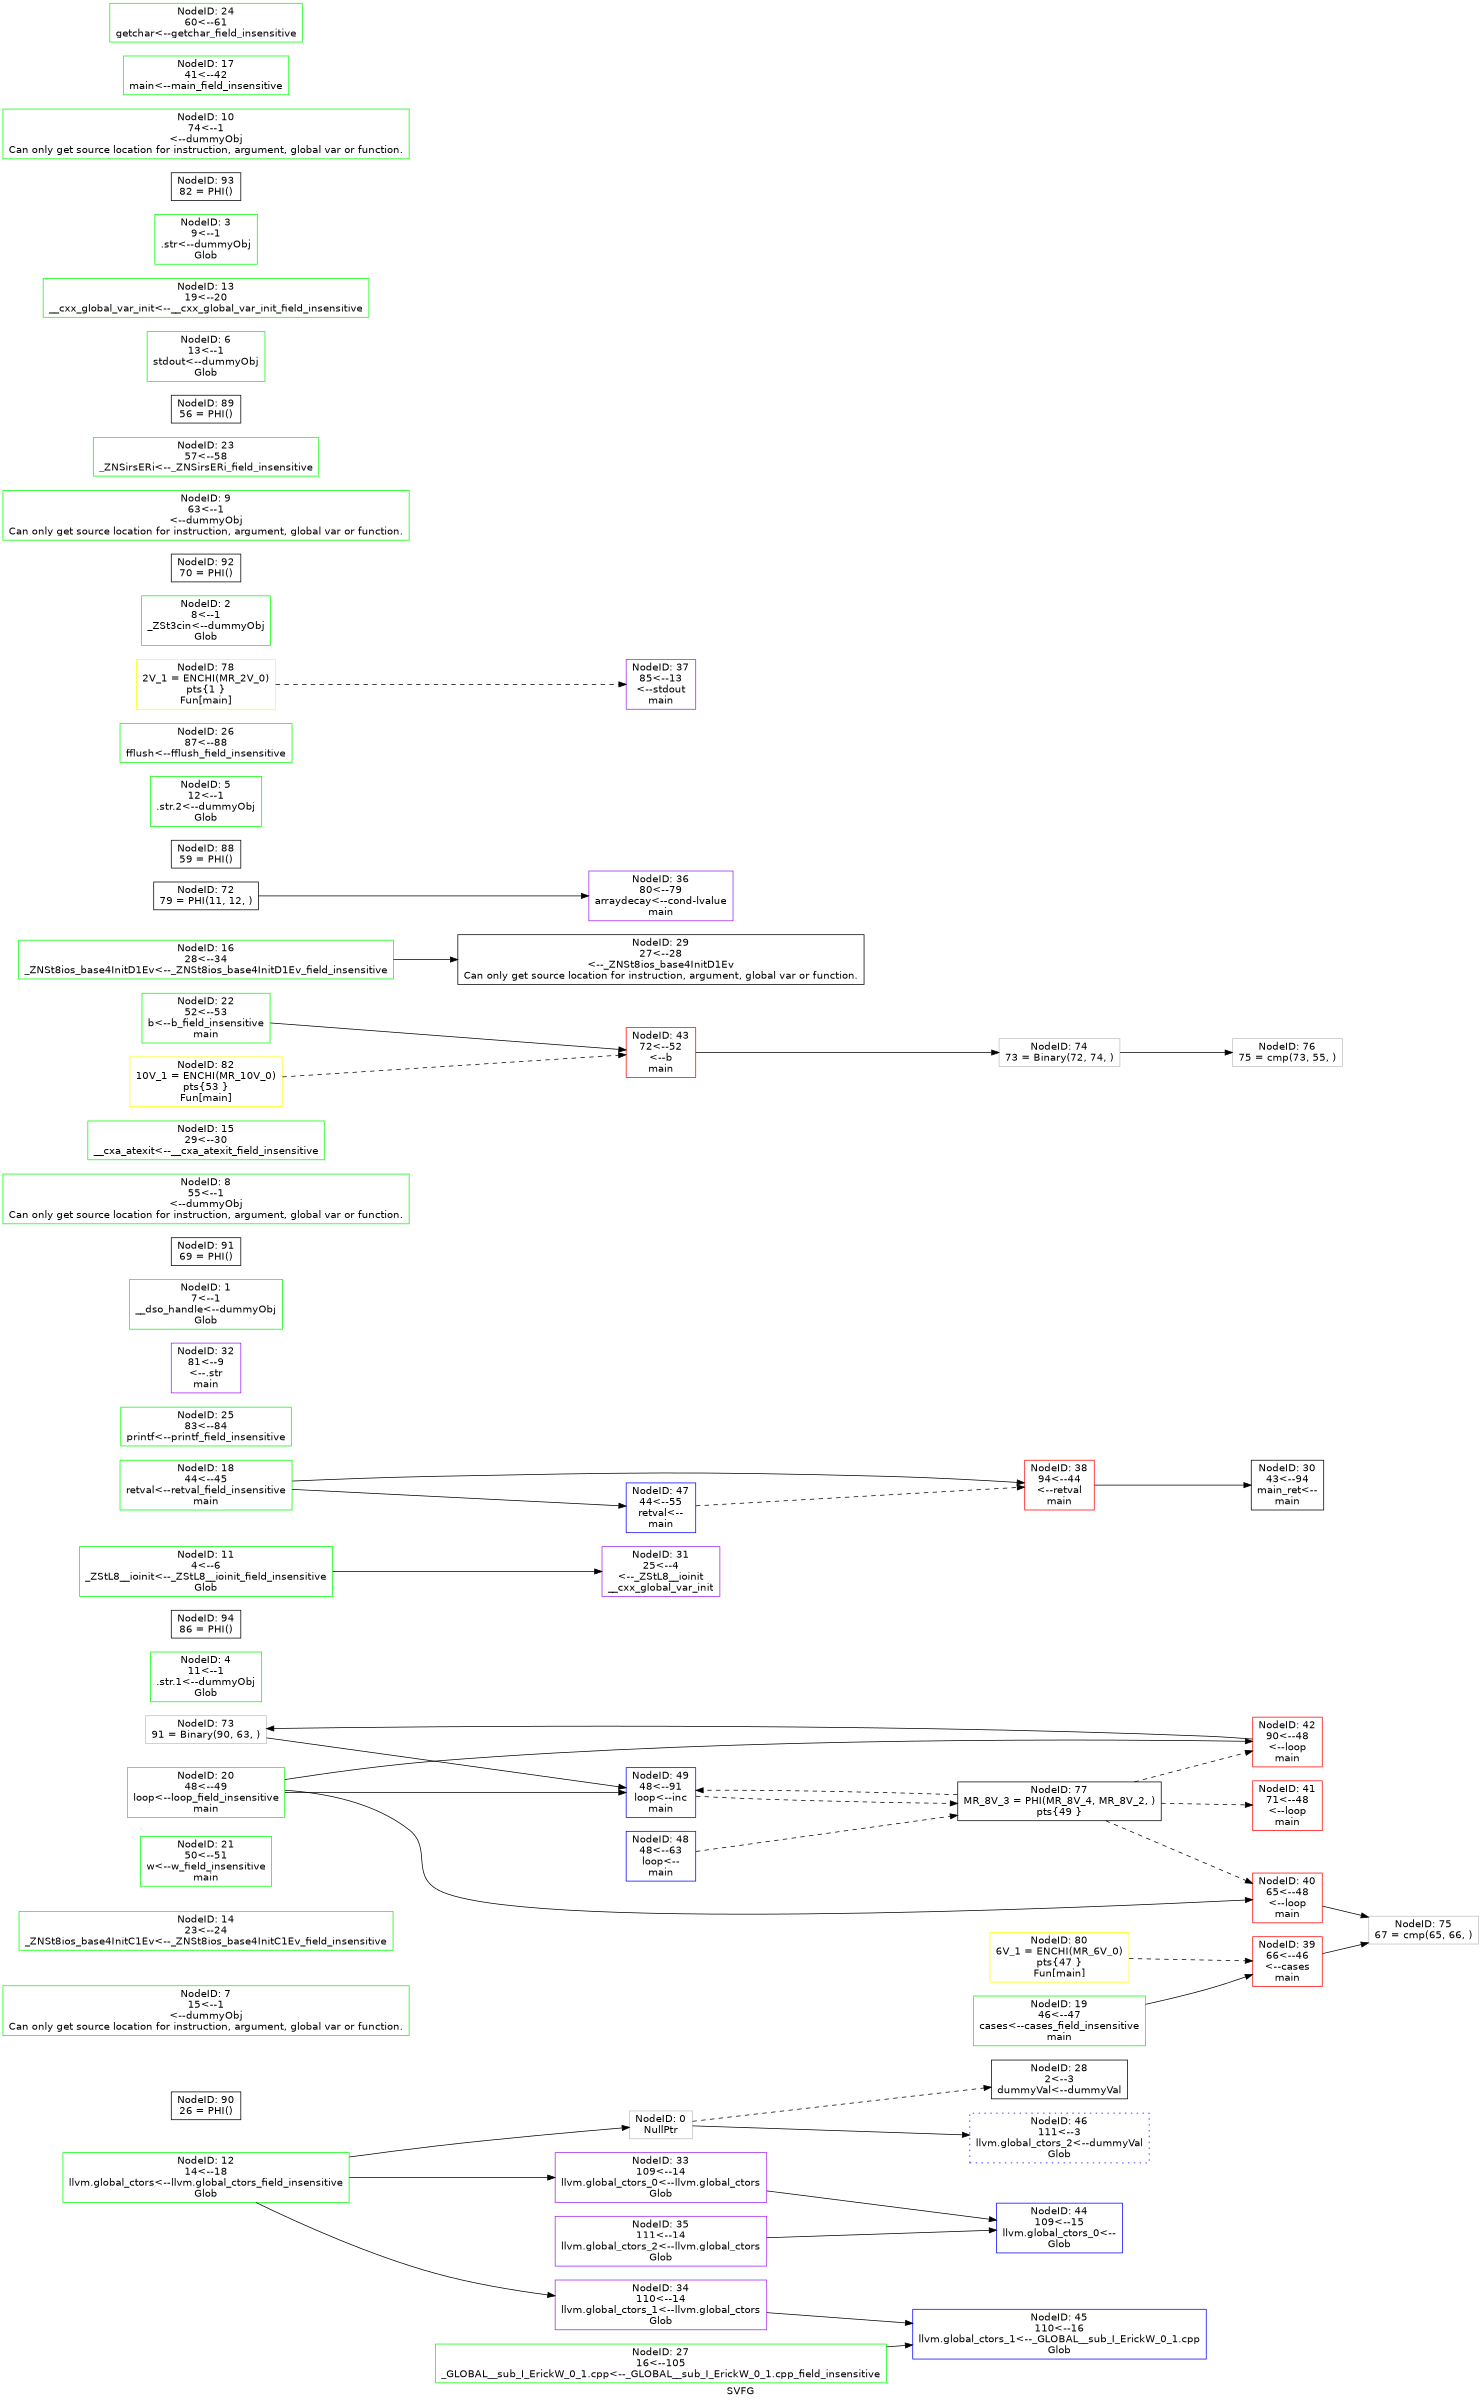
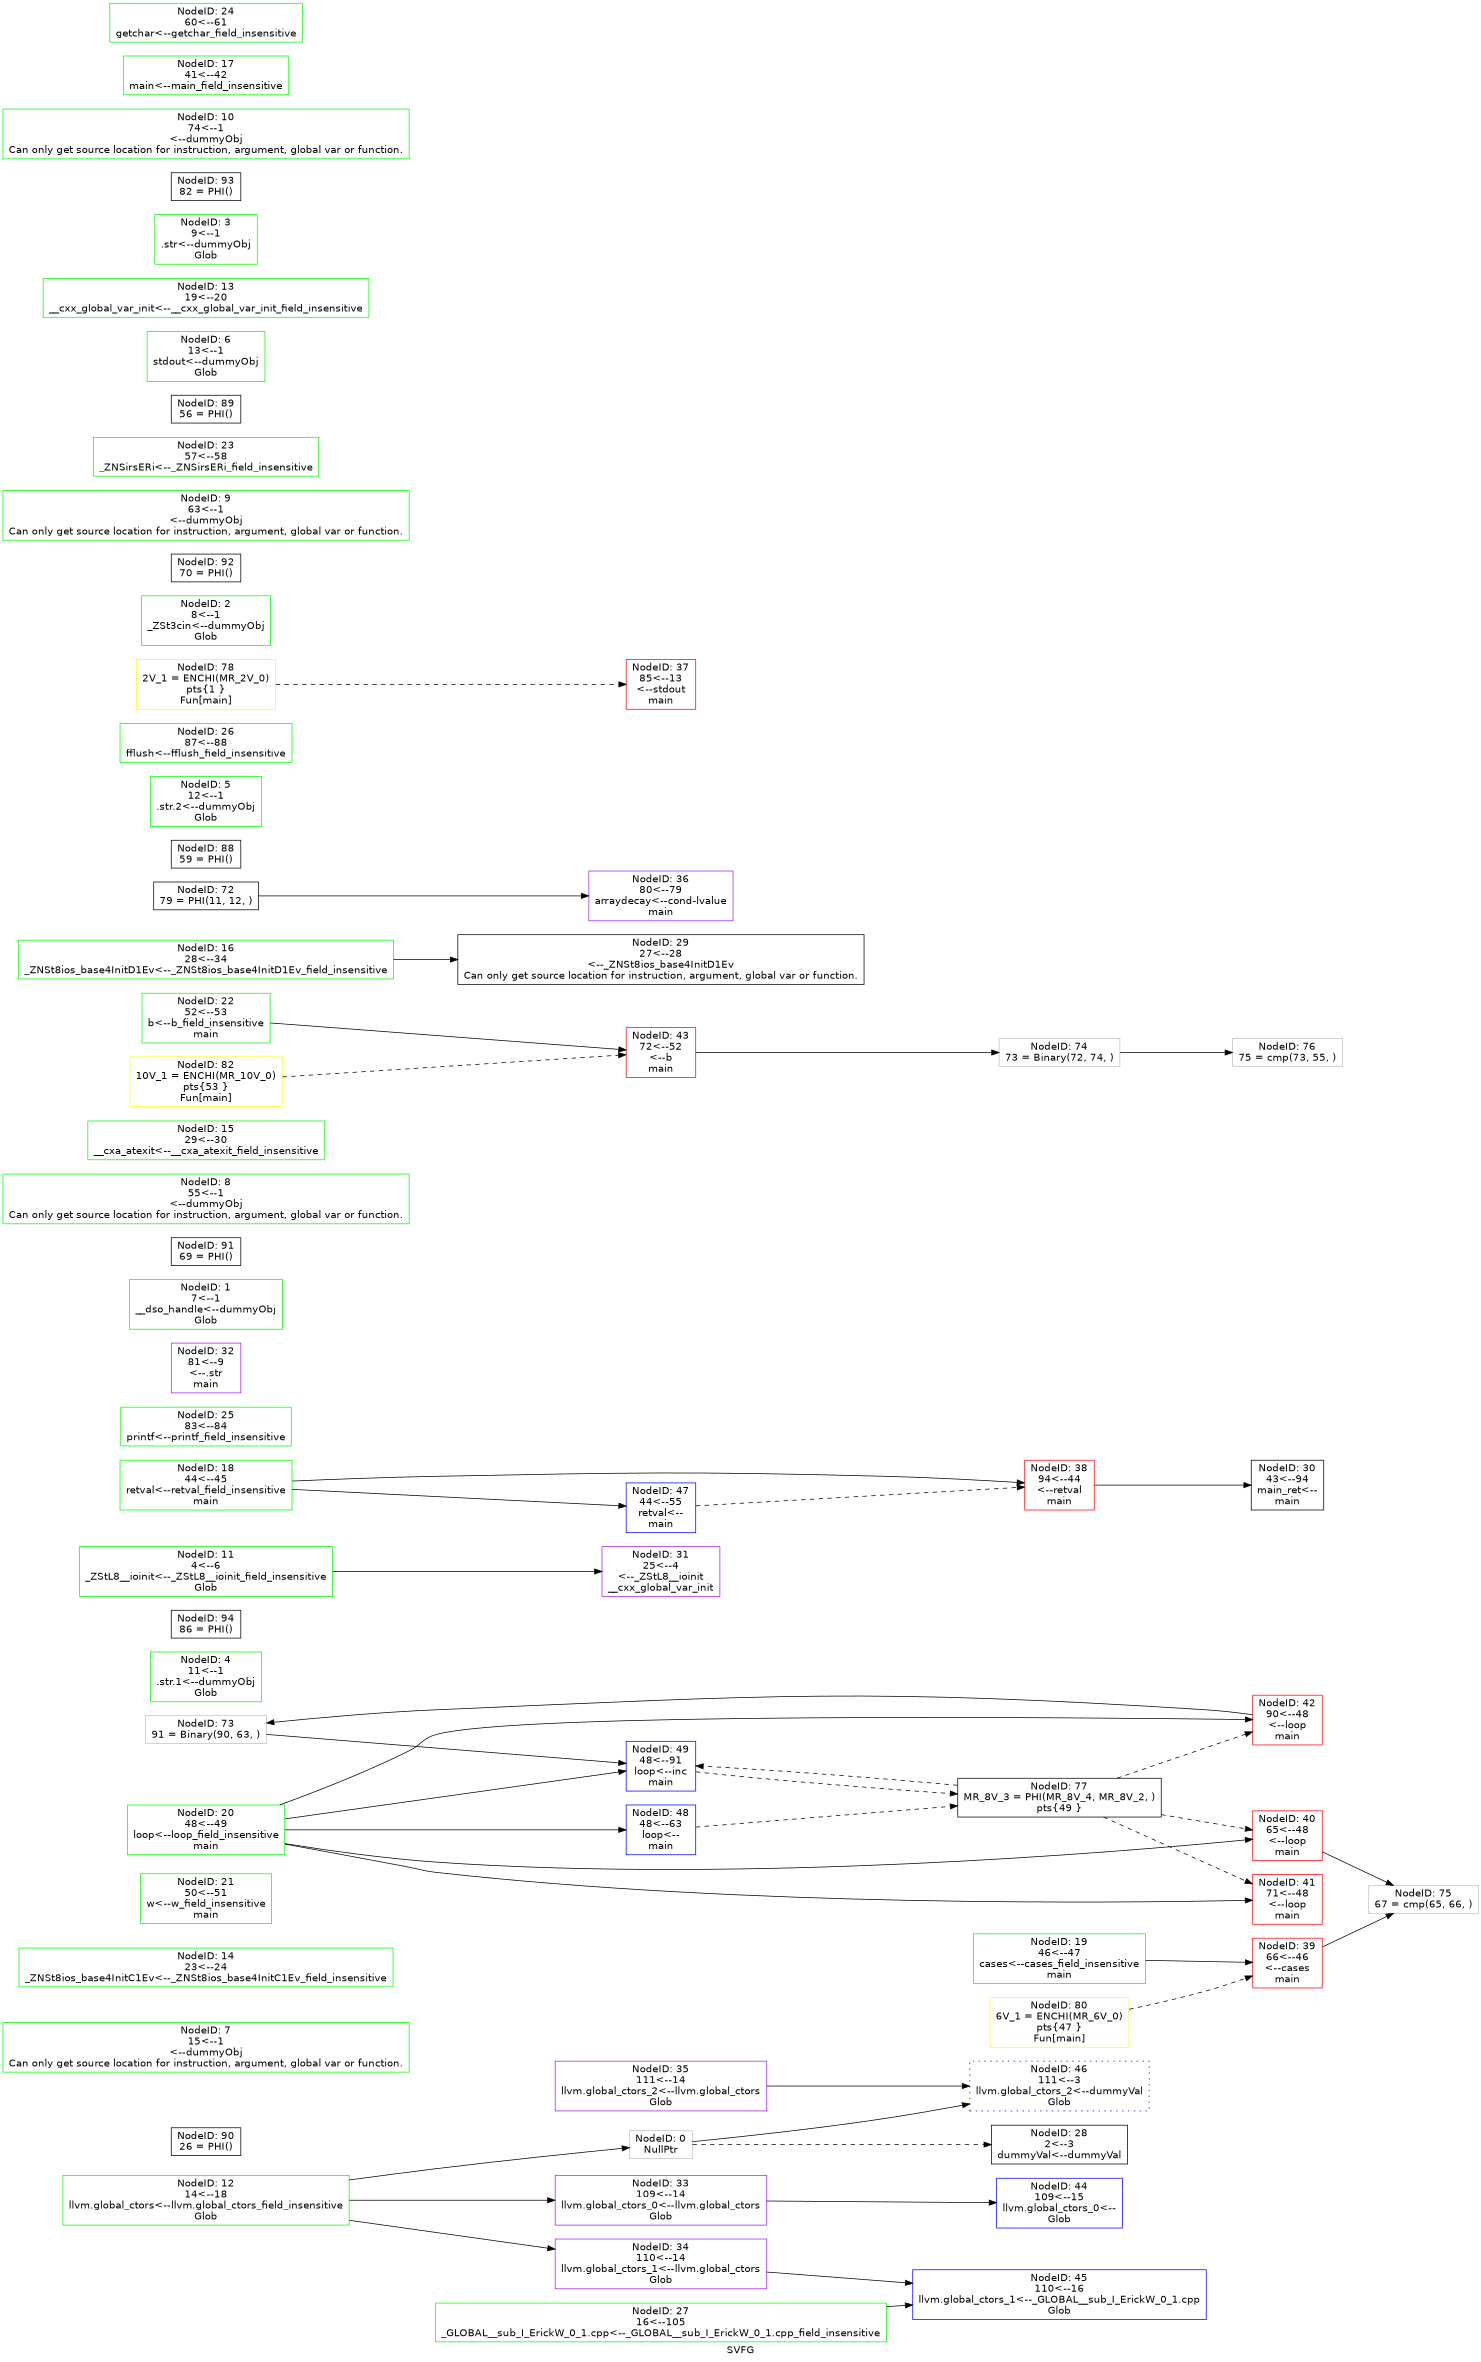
node "NodeID: 37": color purple -> red
edge "NodeID: 20" -> "NodeID: 48": added
edge "NodeID: 20" -> "NodeID: 41": added
edge "NodeID: 35" -> "NodeID: 44": now "NodeID: 35" -> "NodeID: 46"
